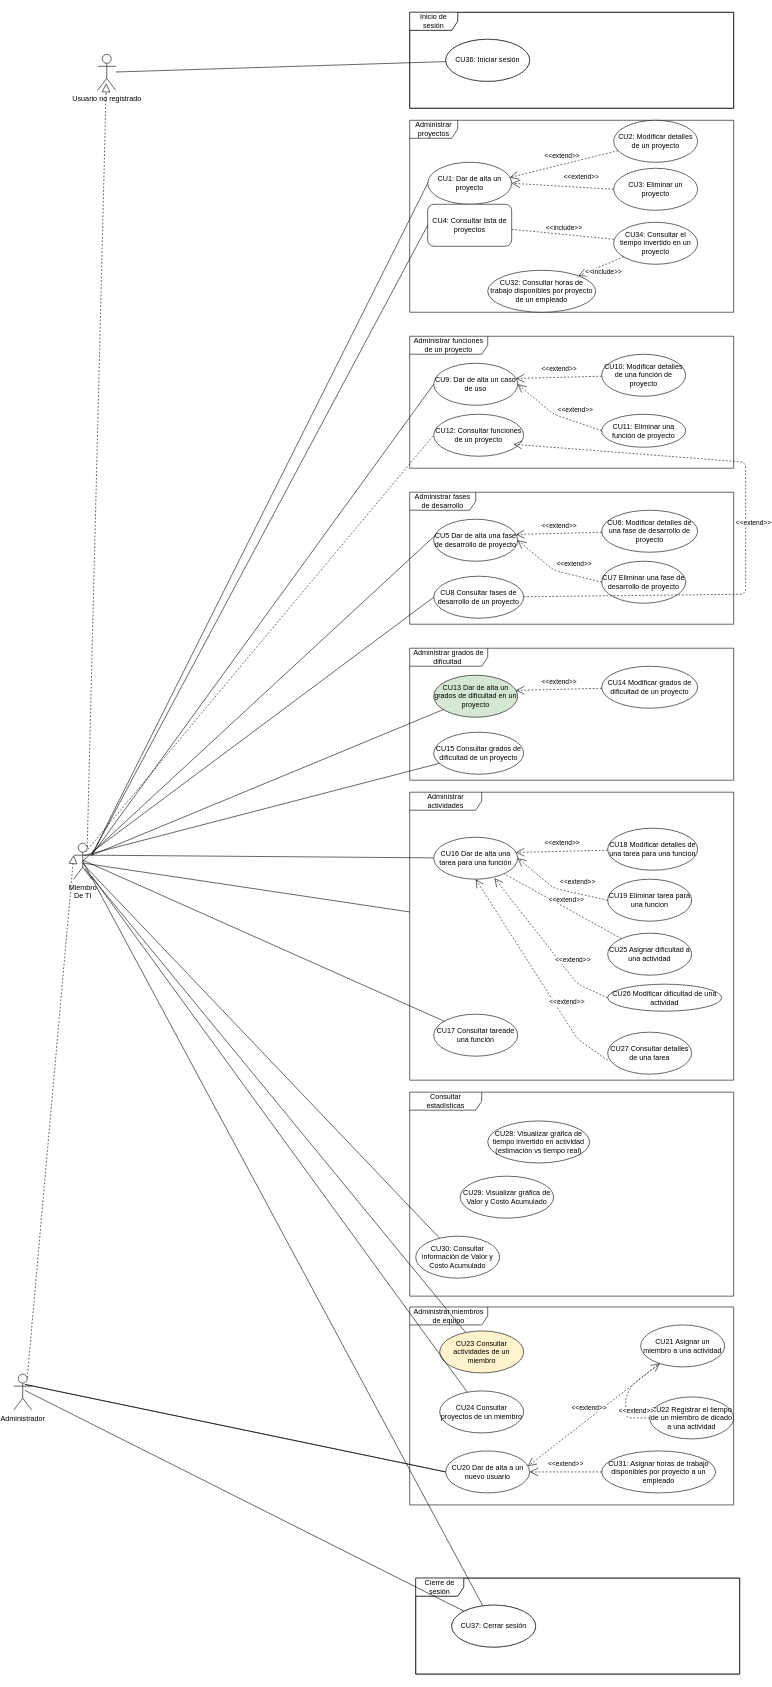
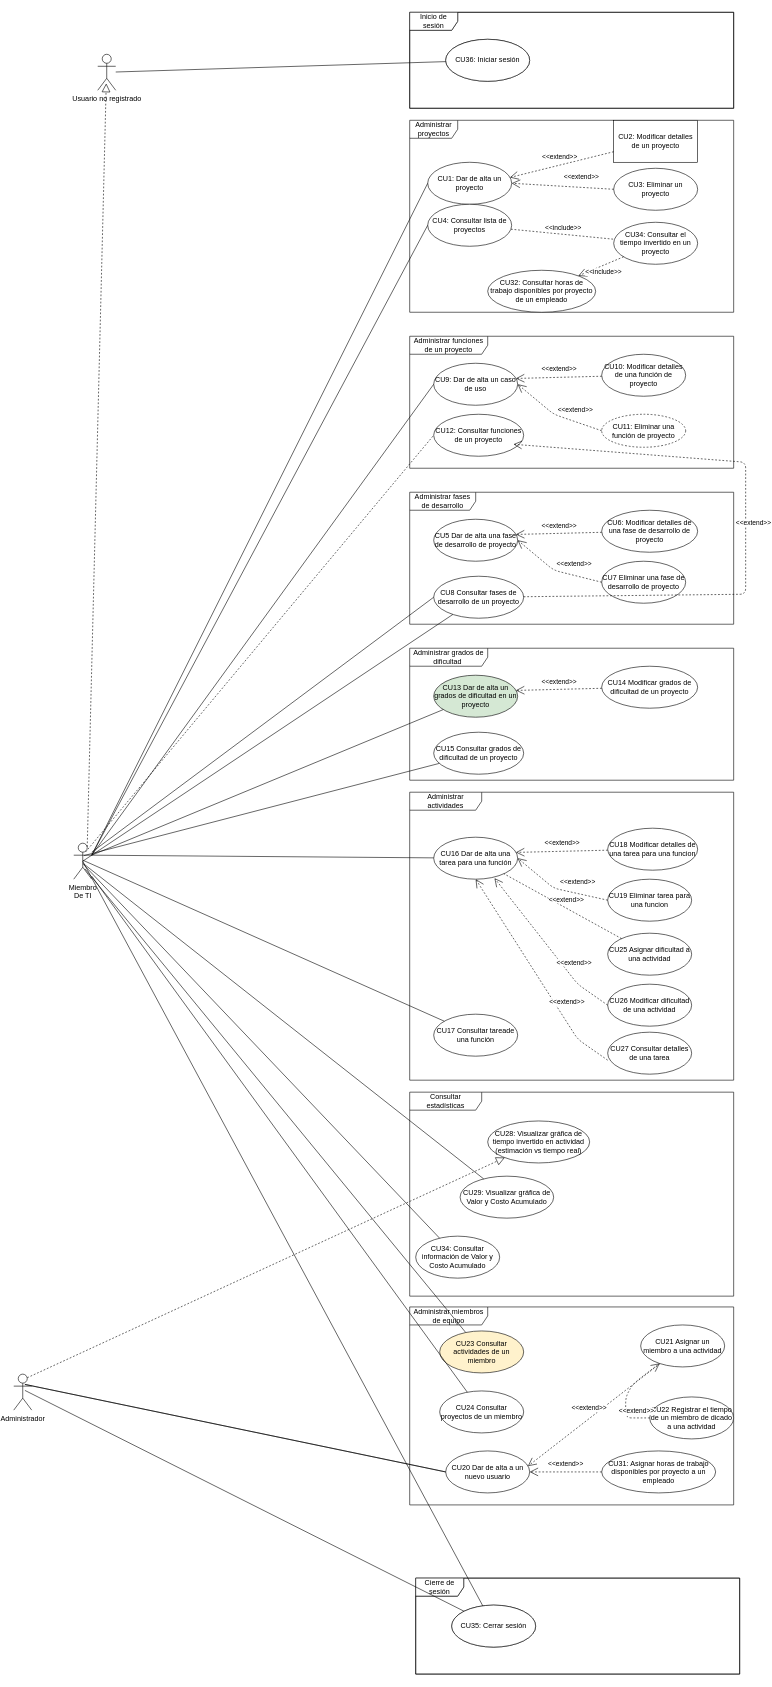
node "CU2: Modificar detalles de un proyecto": shape ellipse -> rectangle
node "CU4: Consultar lista de proyectos": shape rounded rectangle -> ellipse
node "CU11: Eliminar una función de proyecto": style solid -> dashed
edge "CU5 Dar de alta una fase de desarrollo de proyecto" -- "Miembro De TI": now "CU8 Consultar fases de desarrollo de un proyecto" -- "Miembro De TI"
edge "Miembro De TI" -- "Administrar actividades": now "Miembro De TI" -- "CU29: Visualizar gráfica de Valor y Costo Acumulado"
node "CU26 Modificar dificultad de una actividad": size 114x27 -> 84x42
edge "Administrador" -> "Miembro De TI": now "Administrador" -> "CU28: Visualizar gráfica de tiempo invertido en actividad (estimación vs tiempo real)"
node "CU30: Consultar información de Valor y Costo Acumulado": label "CU30: Consultar información de Valor y Costo Acumulado" -> "CU34: Consultar información de Valor y Costo Acumulado"
node "CU37: Cerrar sesión": label "CU37: Cerrar sesión" -> "CU35: Cerrar sesión"
